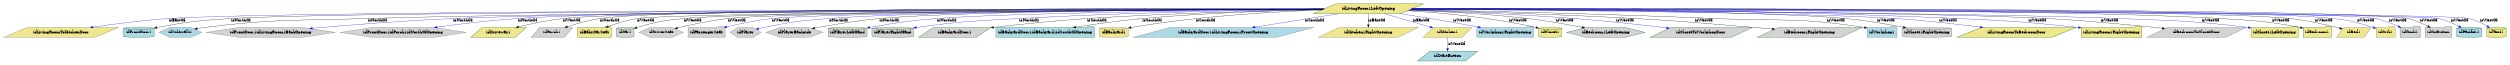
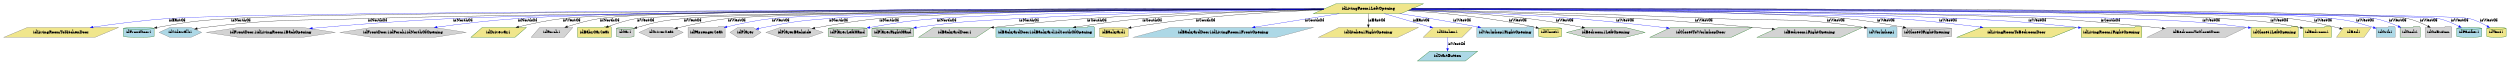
edge "idLivingRoom1LeftOpening" -> "idBedroomToClosetDoor": label "isWestOf" -> "isSouthOf"
node "idCloset1RightOpening": label "idCloset1RightOpening" -> "idCloset0RightOpening"
node "idCrib1": fillcolor khaki -> lightblue
